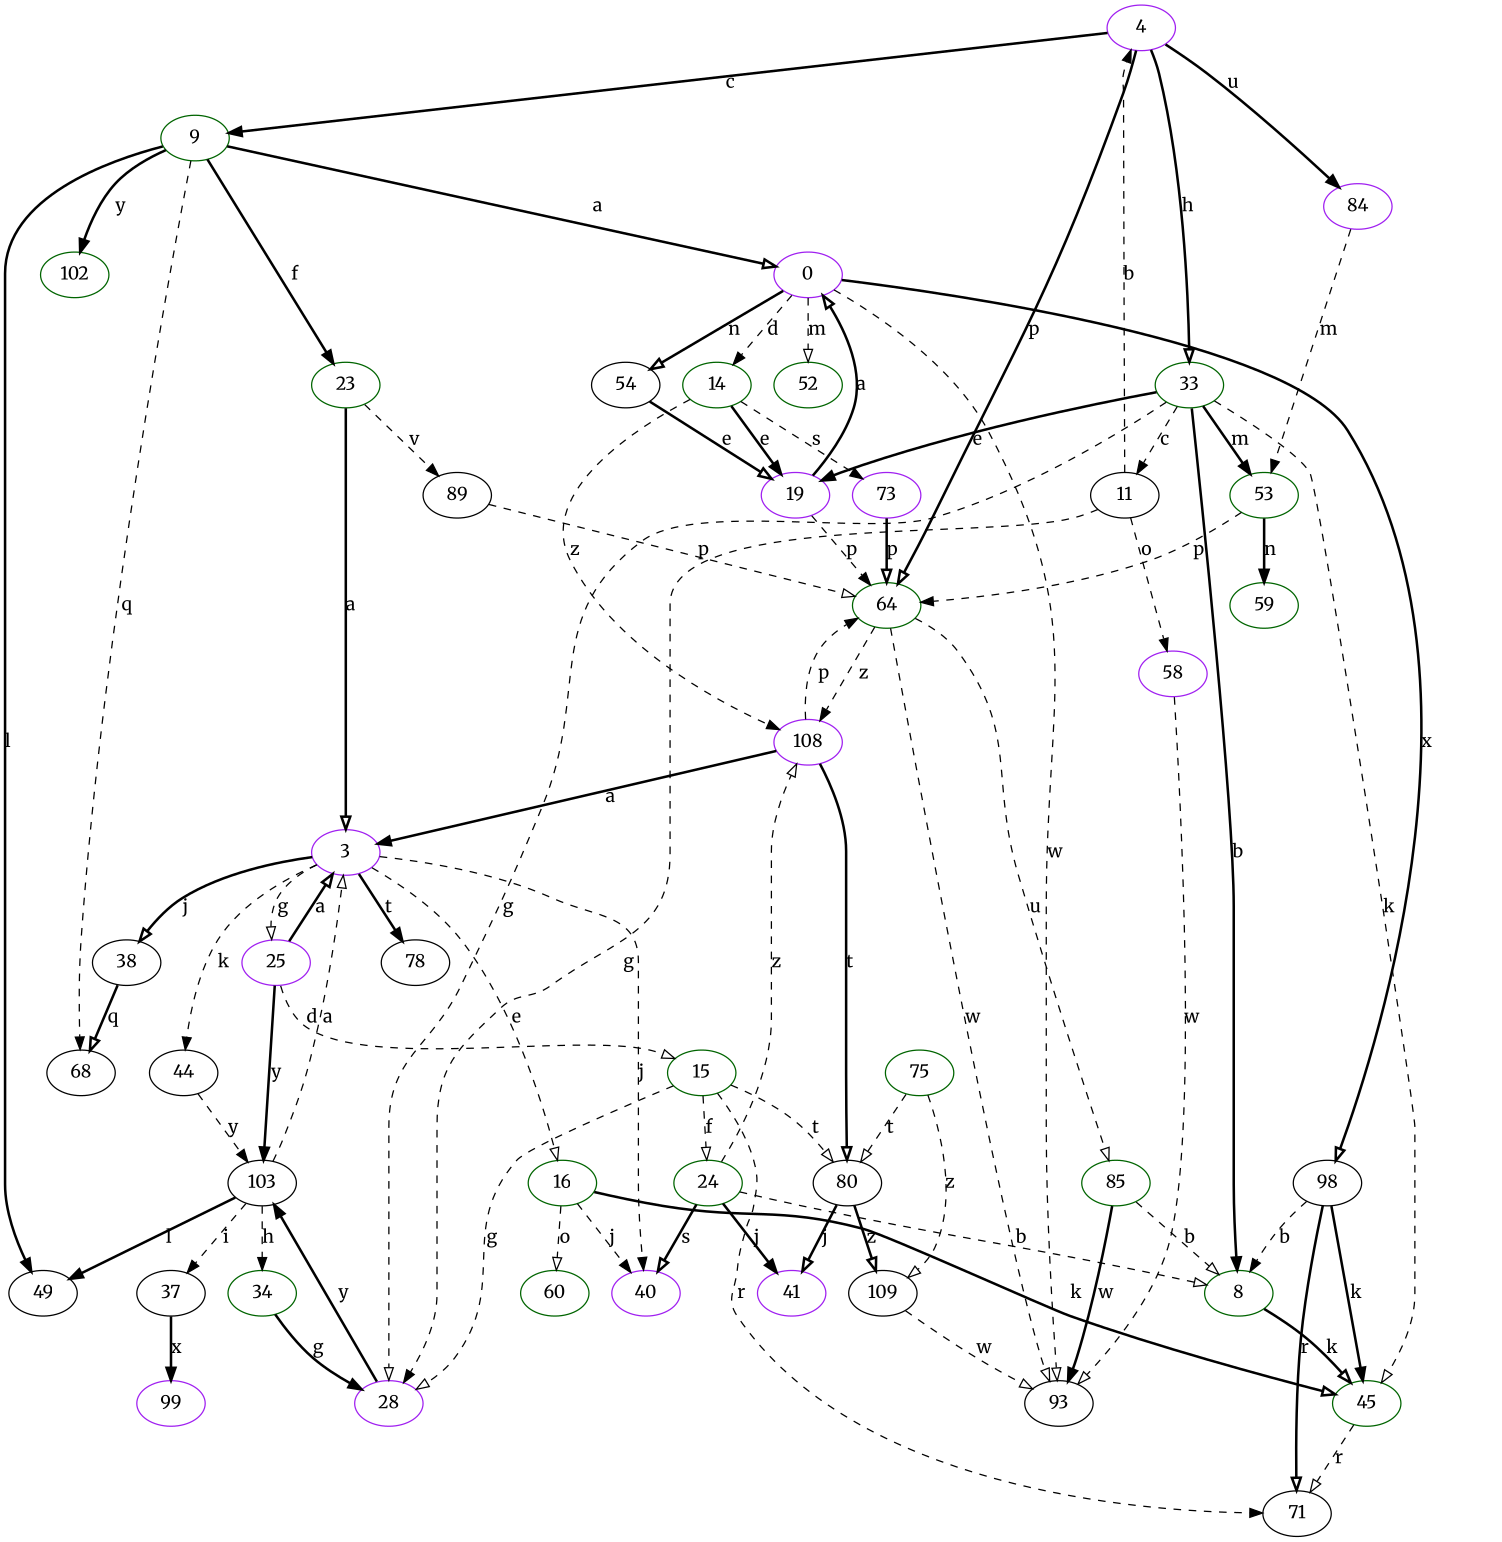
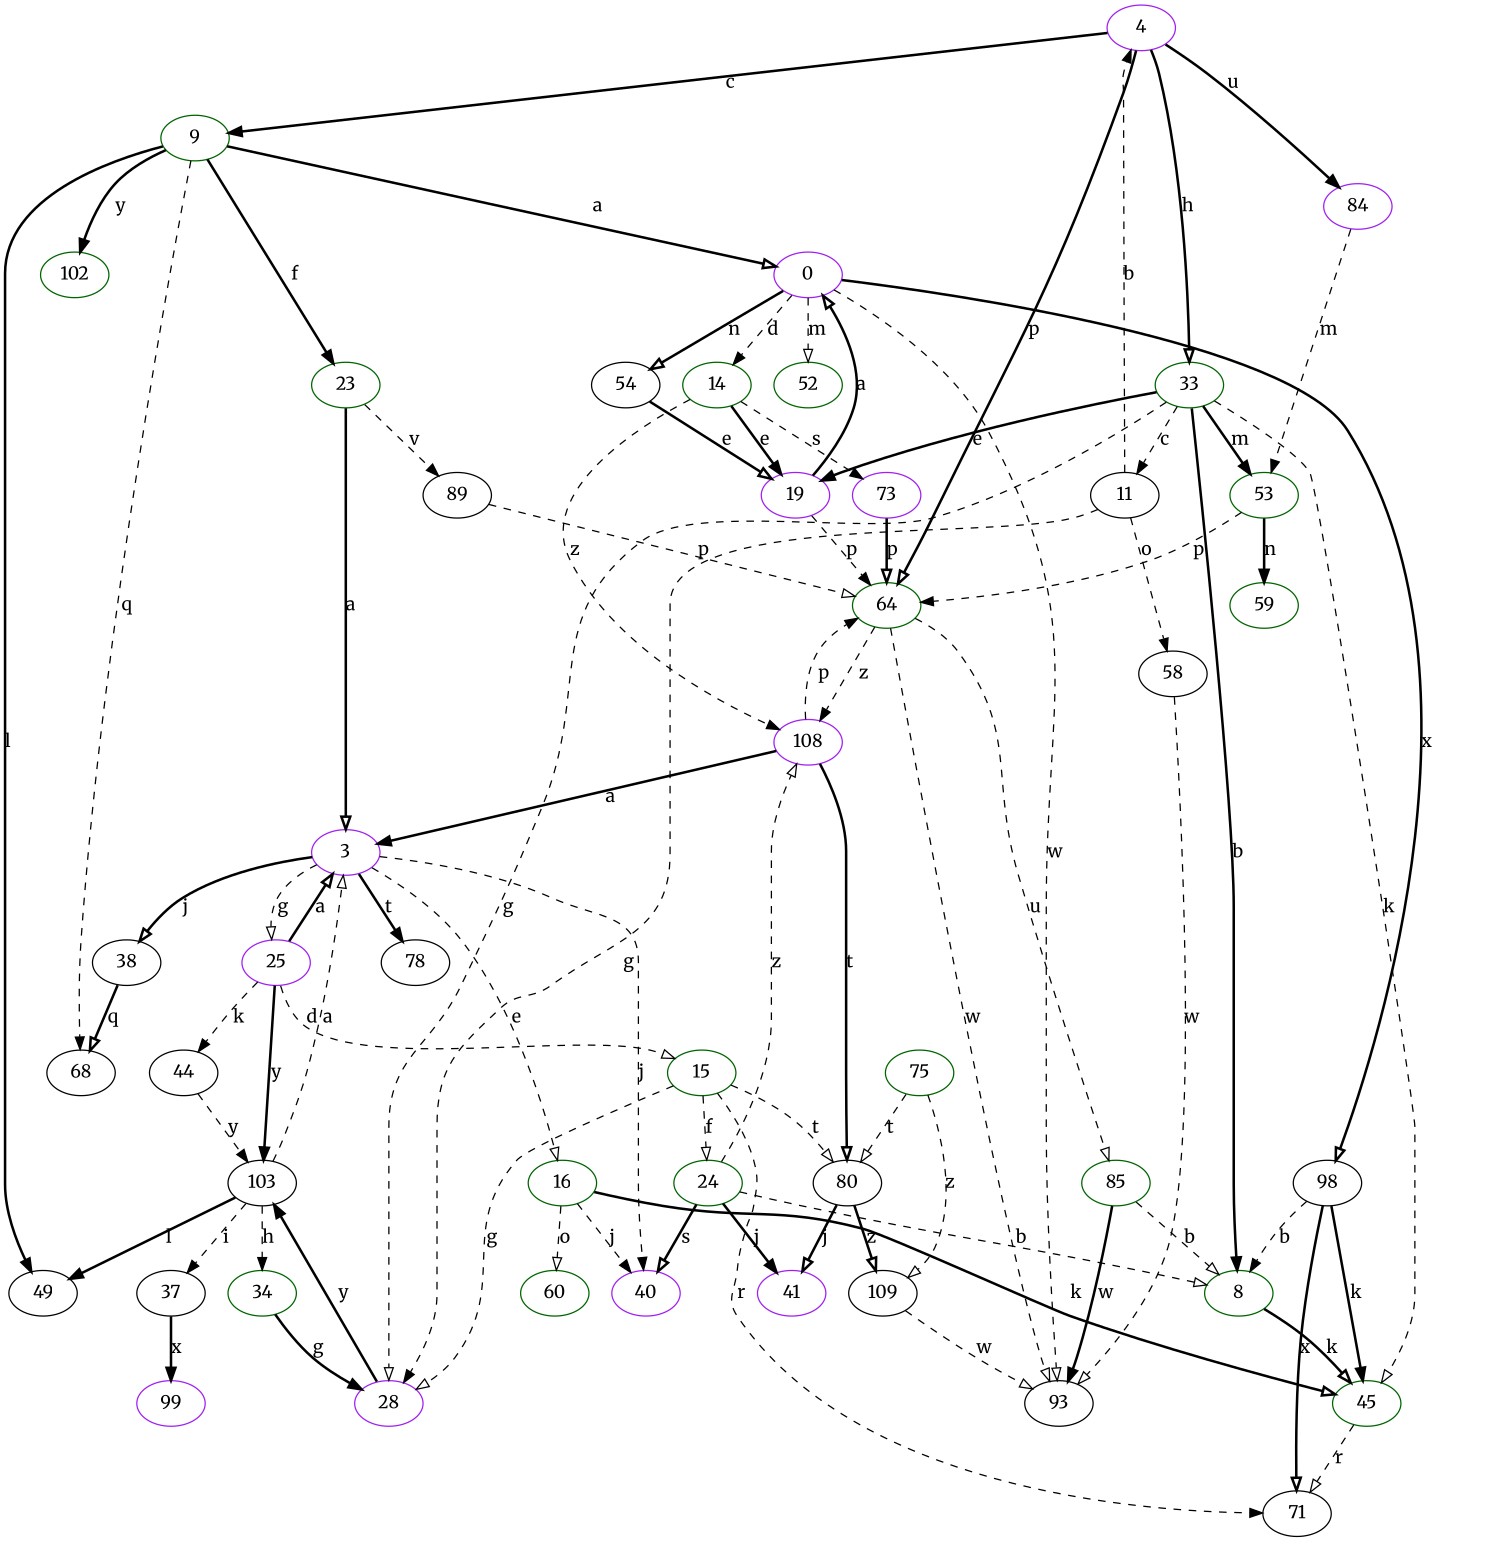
node "58": color purple -> black
edge "3" -> "44": now "25" -> "44"
edge "98" -> "71": label "r" -> "x"
